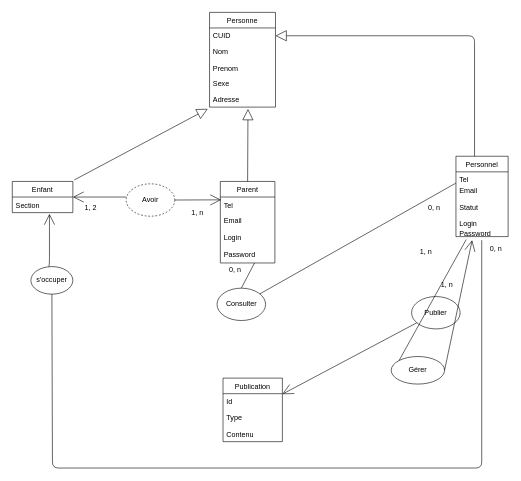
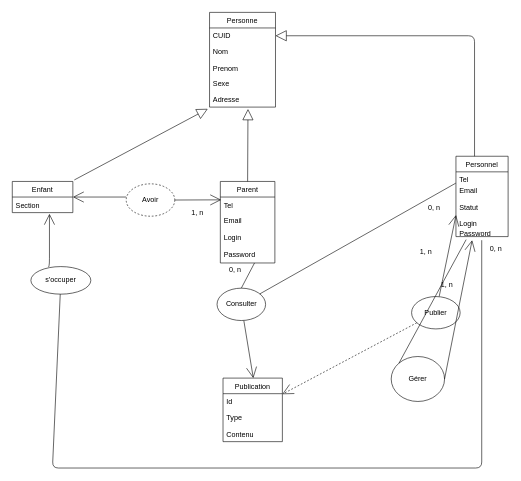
node "1, 2": removed
edge "Publier" -> "Statut": added
node "s'occuper": size 42x28 -> 60x28
edge "Consulter" -> "Publication": added
edge "Publier" -> "Publication": style solid -> dashed
node "Gérer": size 53x28 -> 53x45
